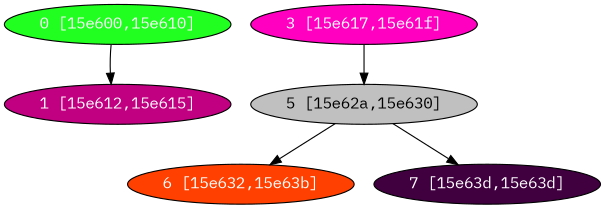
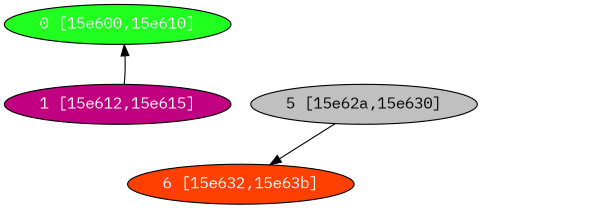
node "3 [15e617,15e61f]": removed
edge "0 [15e600,15e610]" -> "1 [15e612,15e615]": reversed
node "7 [15e63d,15e63d]": removed
